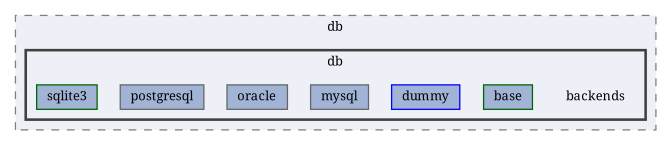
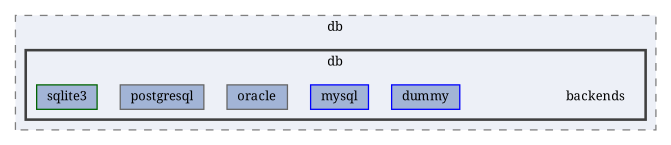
node "mysql": color gray40 -> blue
node "base": removed
